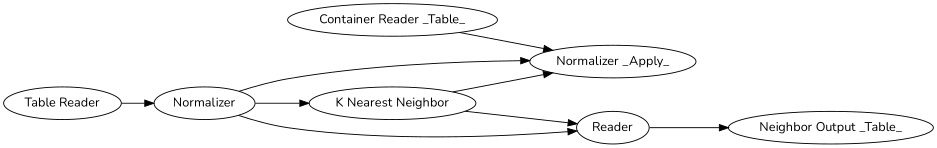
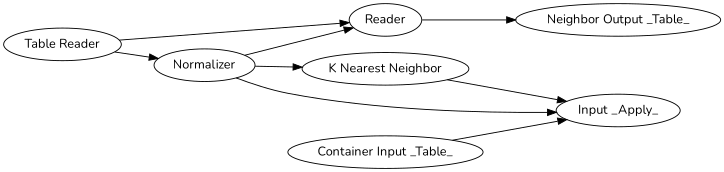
node "Container Reader _Table_": label "Container Reader _Table_" -> "Container Input _Table_"
node "Normalizer _Apply_": label "Normalizer _Apply_" -> "Input _Apply_"
edge "K Nearest Neighbor" -> "Reader": now "Table Reader" -> "Reader"
